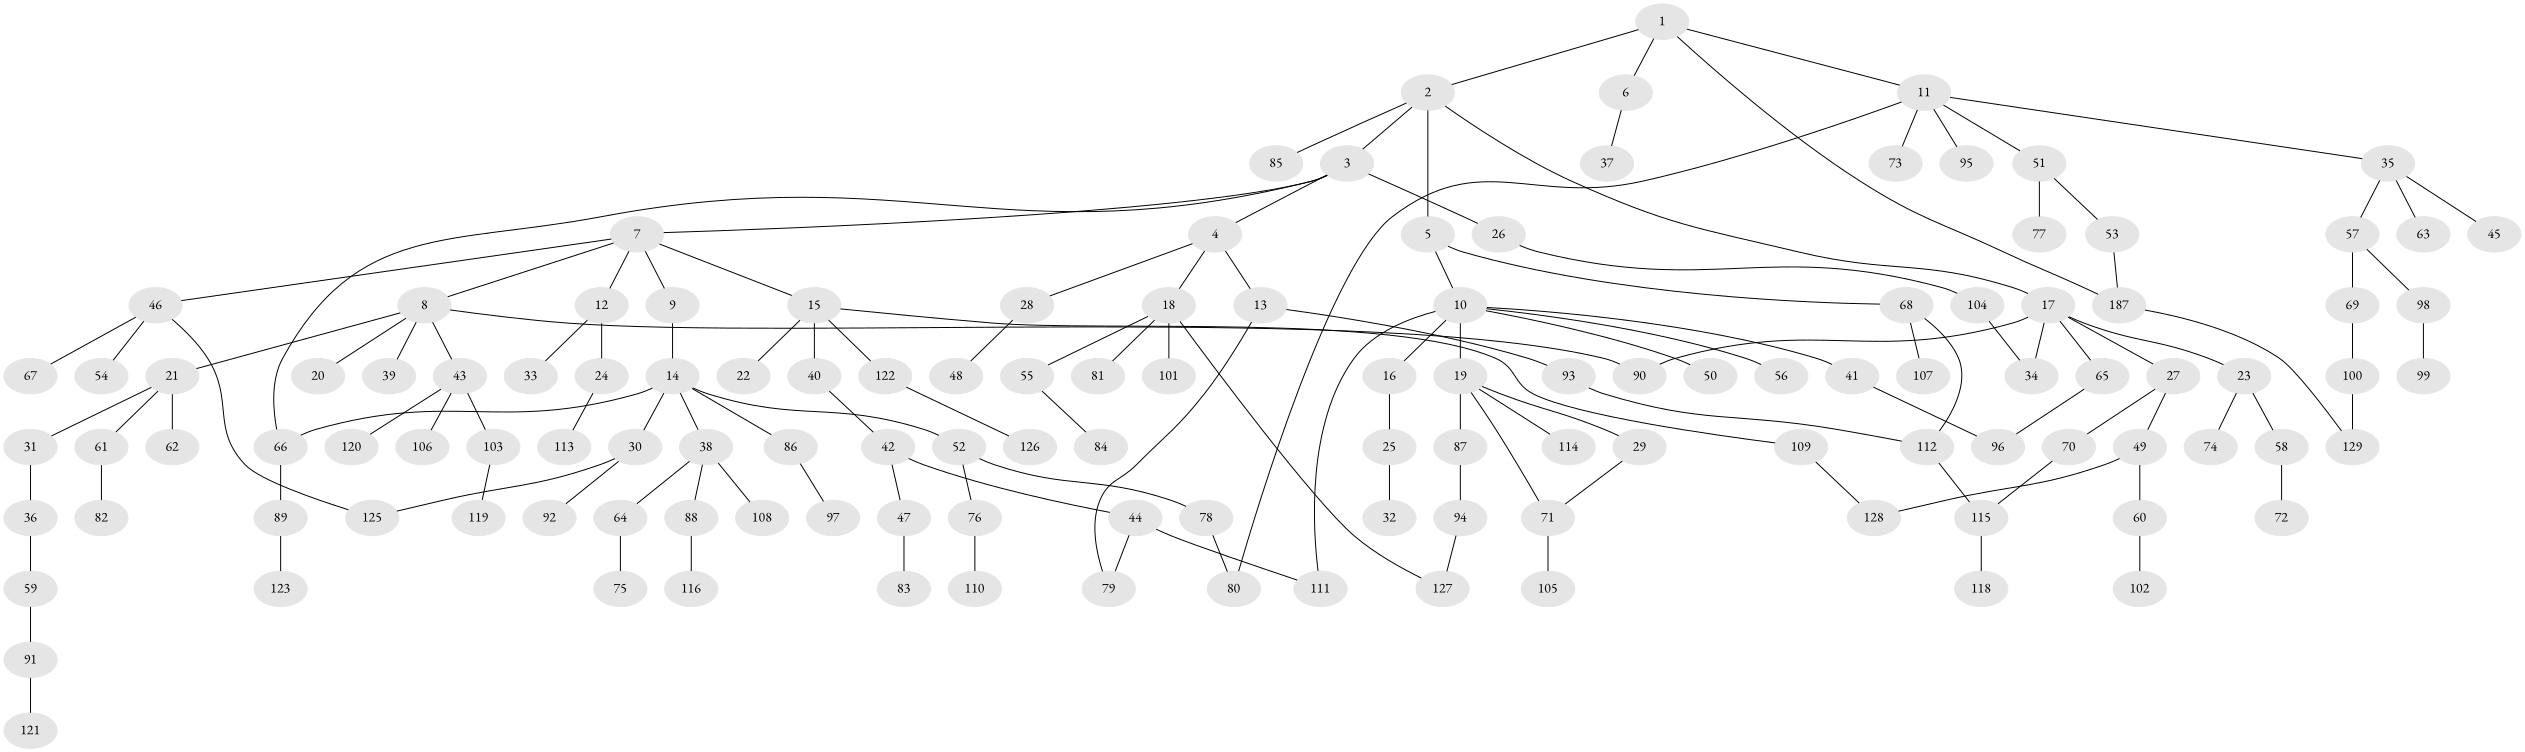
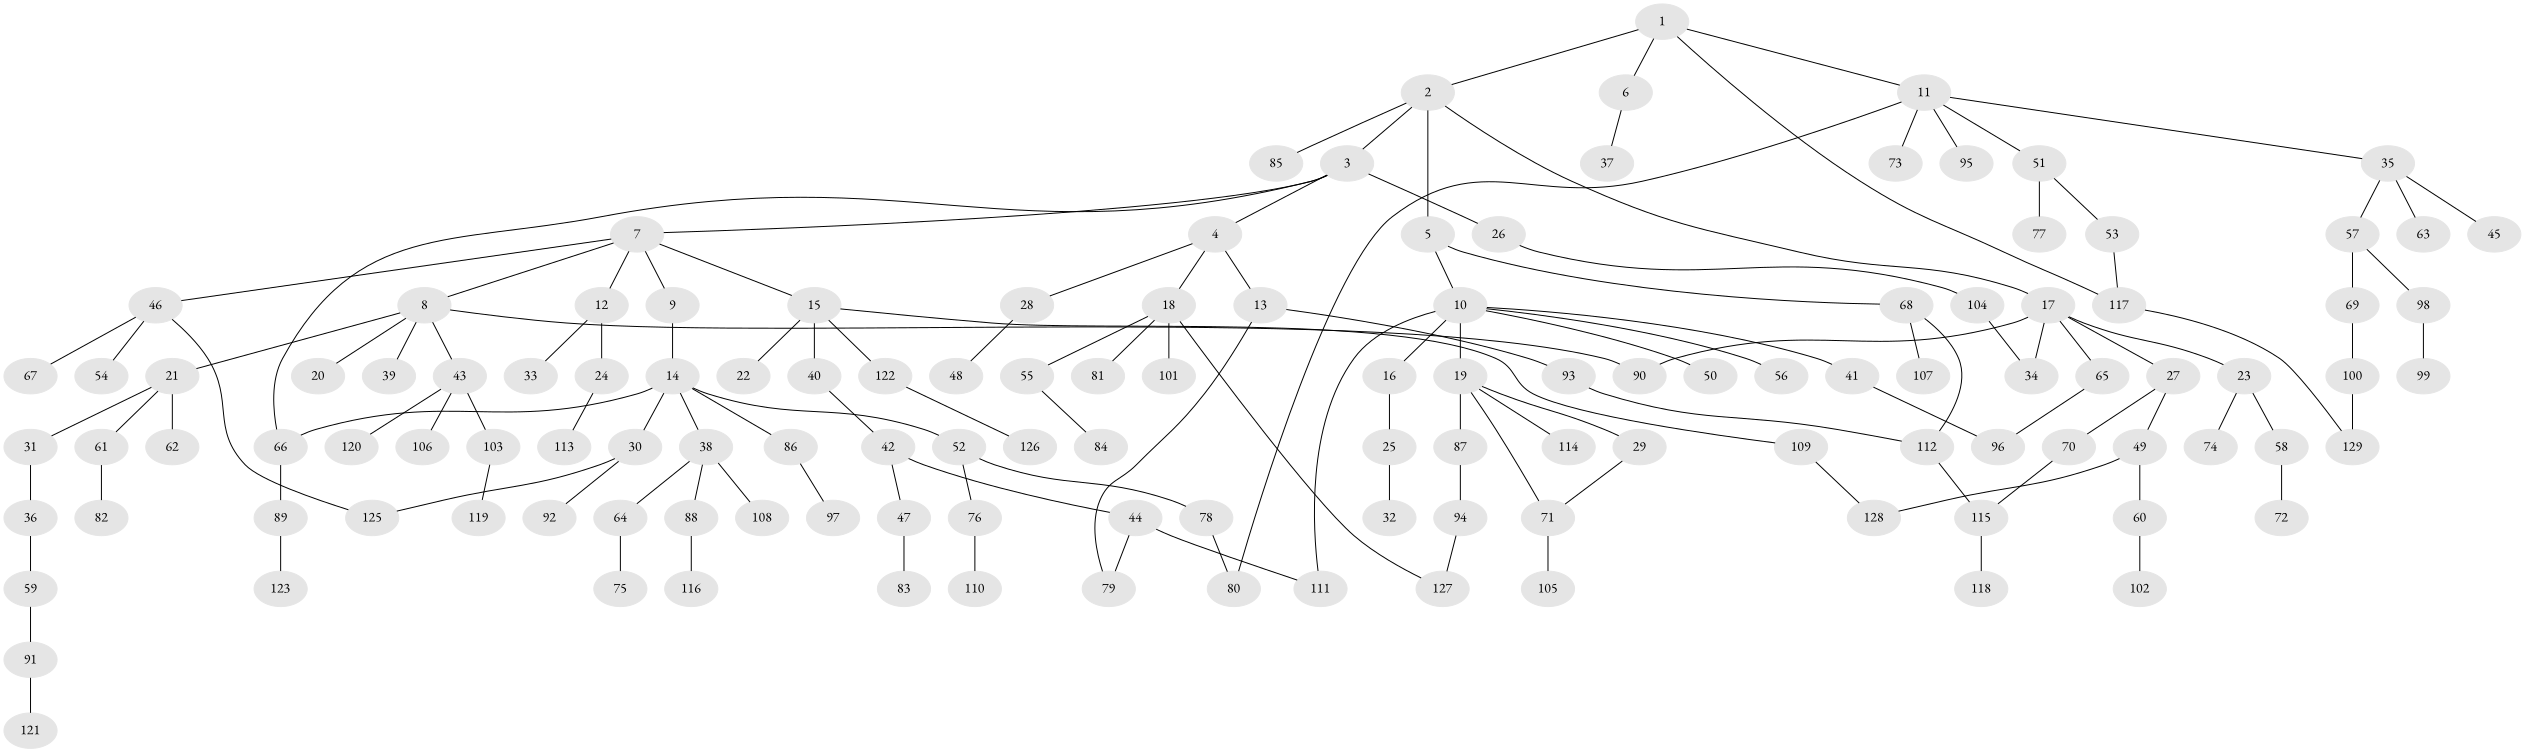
node "187": label "187" -> "117"
